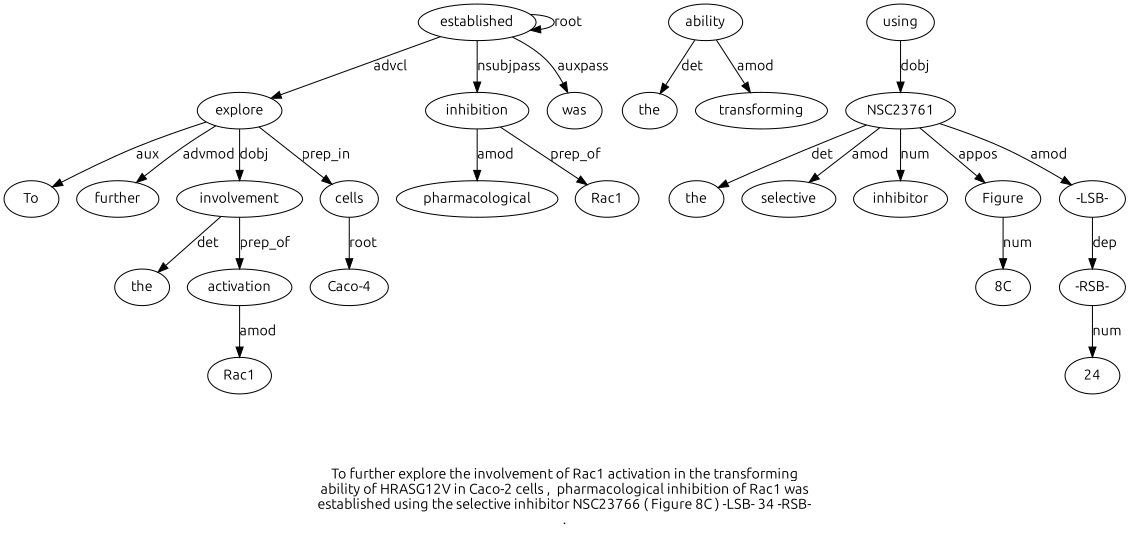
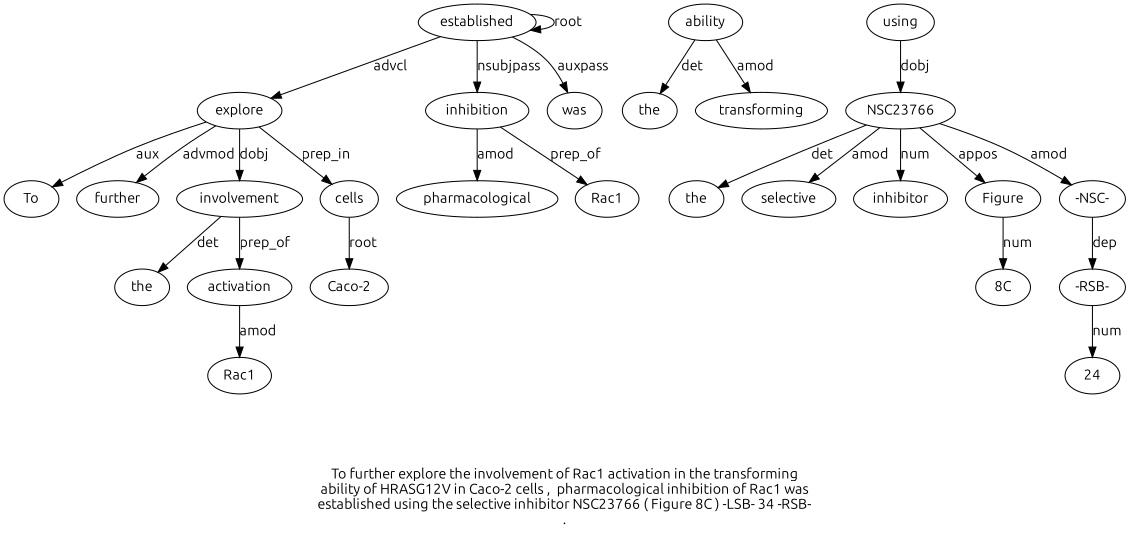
node "NSC23761": label "NSC23761" -> "NSC23766"
node "-LSB-": label "-LSB-" -> "-NSC-"
node "Caco-4": label "Caco-4" -> "Caco-2"
